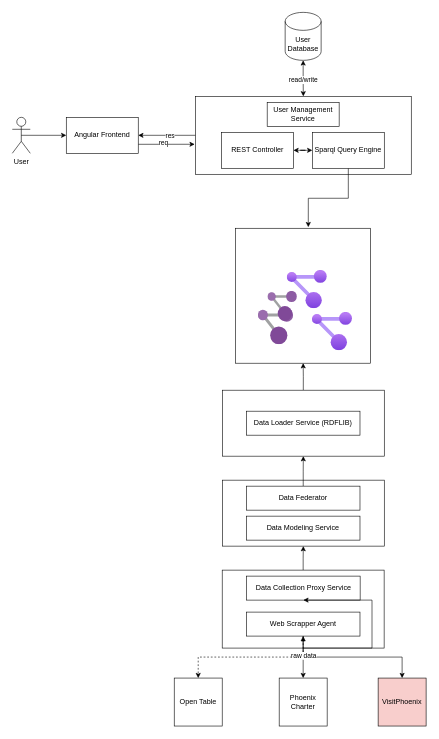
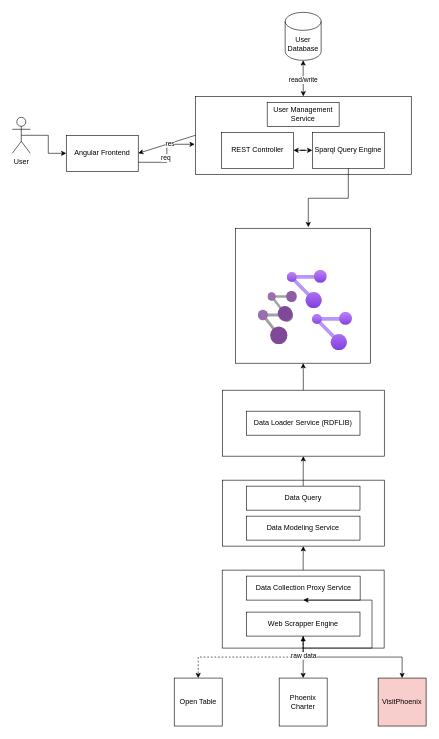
node "Angular Frontend": moved (102, 135) -> (102, 153)
node "Data Federator": label "Data Federator" -> "Data Query"
node "Web Scrapper Agent": label "Web Scrapper Agent" -> "Web Scrapper Engine"
